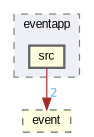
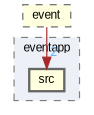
edge "src" -> "event": reversed
